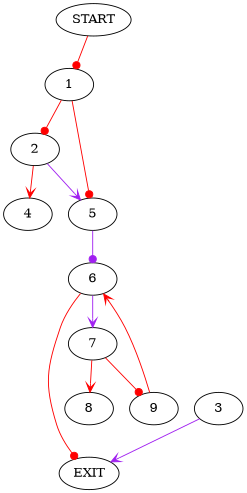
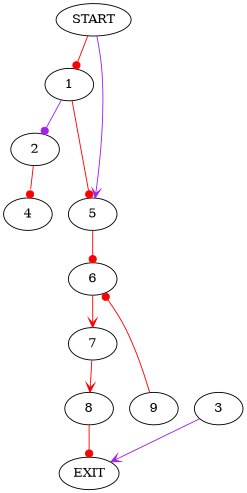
edge "1" -> "2": color red -> purple
edge "2" -> "4": arrowhead vee -> dot
edge "2" -> "5": now "START" -> "5"
edge "5" -> "6": color purple -> red
edge "6" -> "7": color purple -> red
edge "9" -> "6": arrowhead vee -> dot
edge "6" -> "EXIT": now "8" -> "EXIT"
edge "7" -> "9": removed
